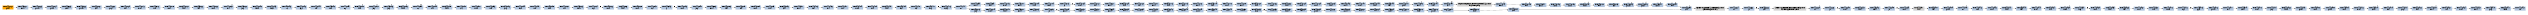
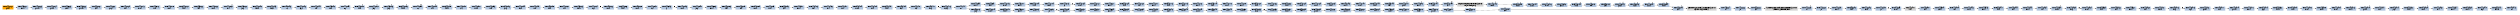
node "LOADLIBRARYA_GETPROCADDRESS32_DLL LOADLIBRARYA": label "LOADLIBRARYA_GETPROCADDRESS32_DLL LOADLIBRARYA" -> "LOADLIBRARYA_KERNEL32_DLL LOADLIBRARYA"
